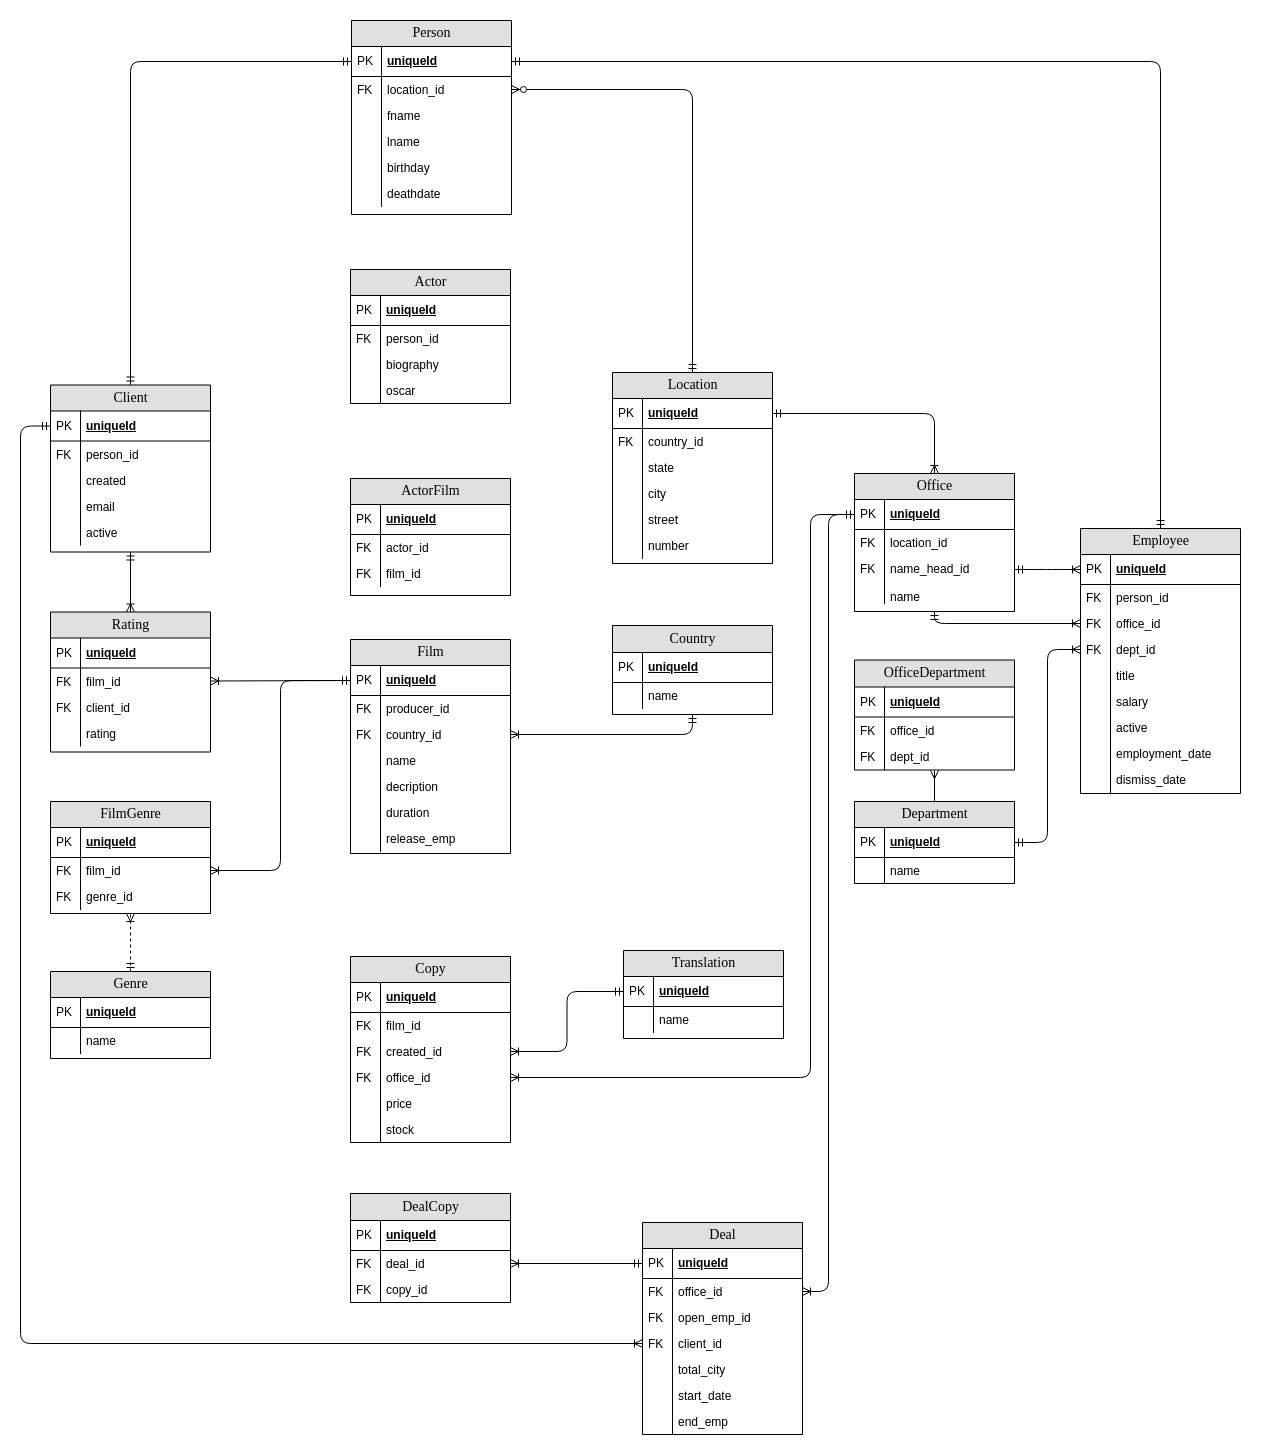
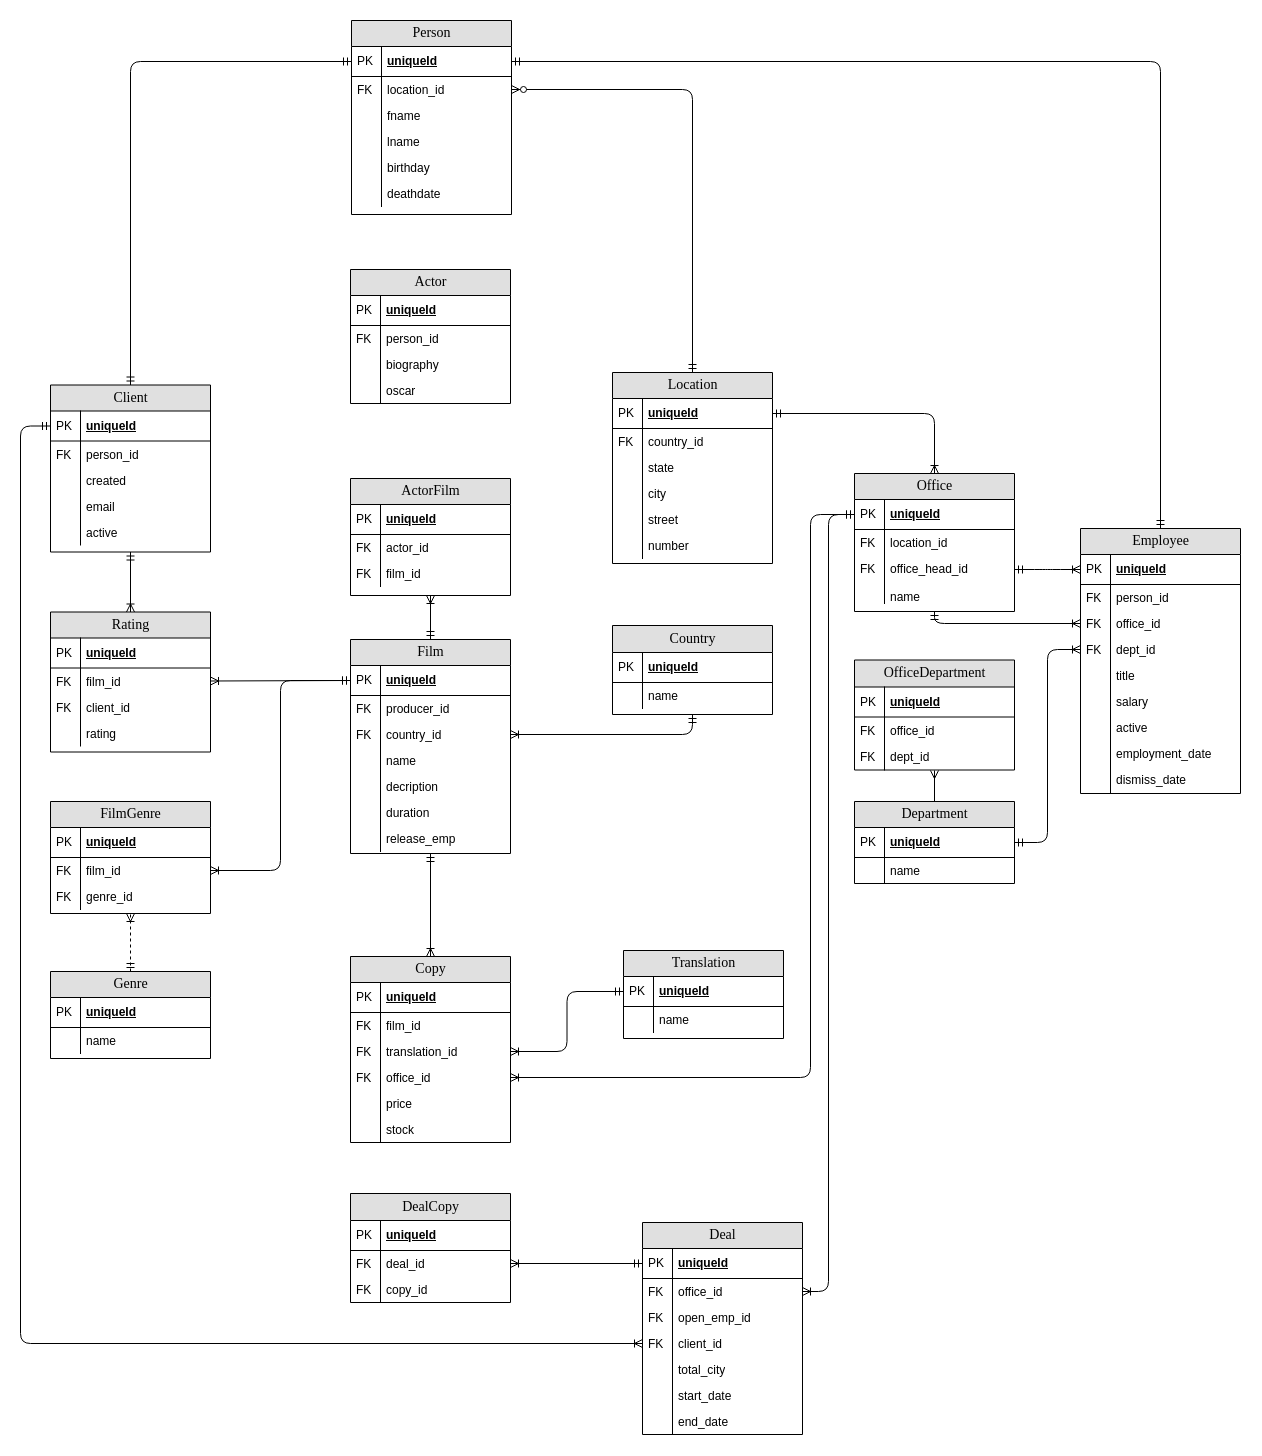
node "name_head_id": label "name_head_id" -> "office_head_id"
edge "ActorFilm" -- "Film": added
edge "Film" -- "Copy": added
node "created_id": label "created_id" -> "translation_id"
node "end_emp": label "end_emp" -> "end_date"
